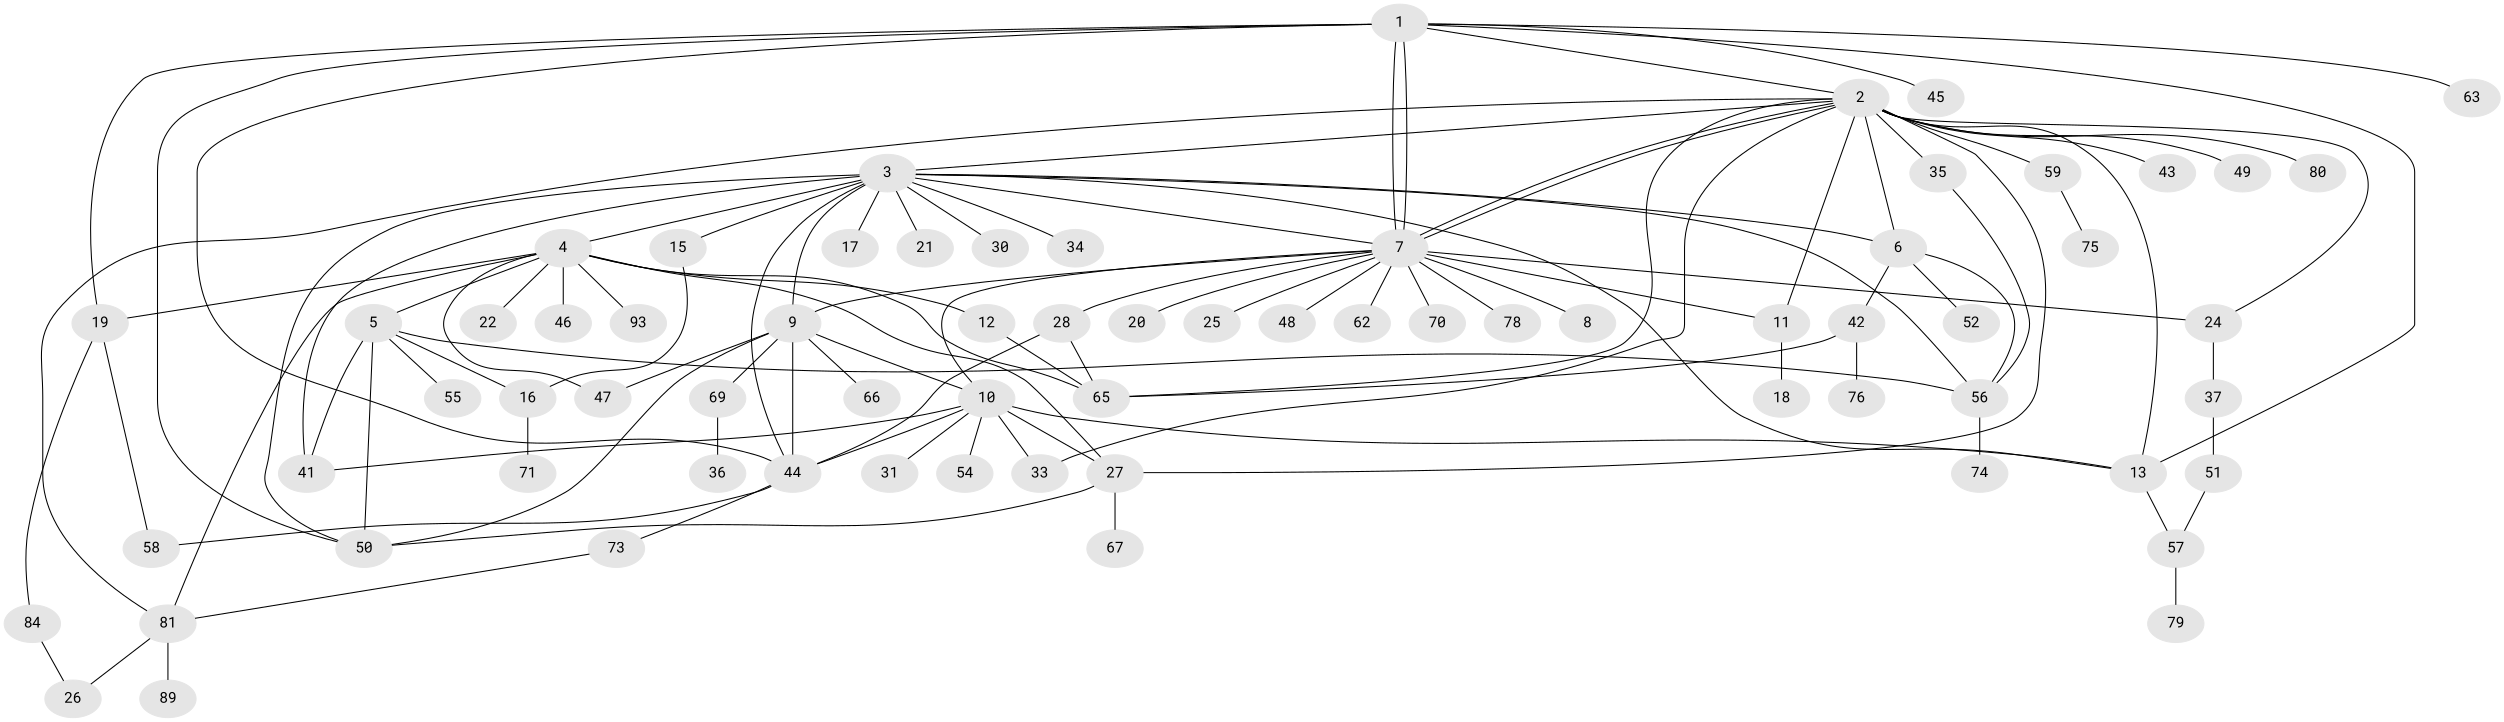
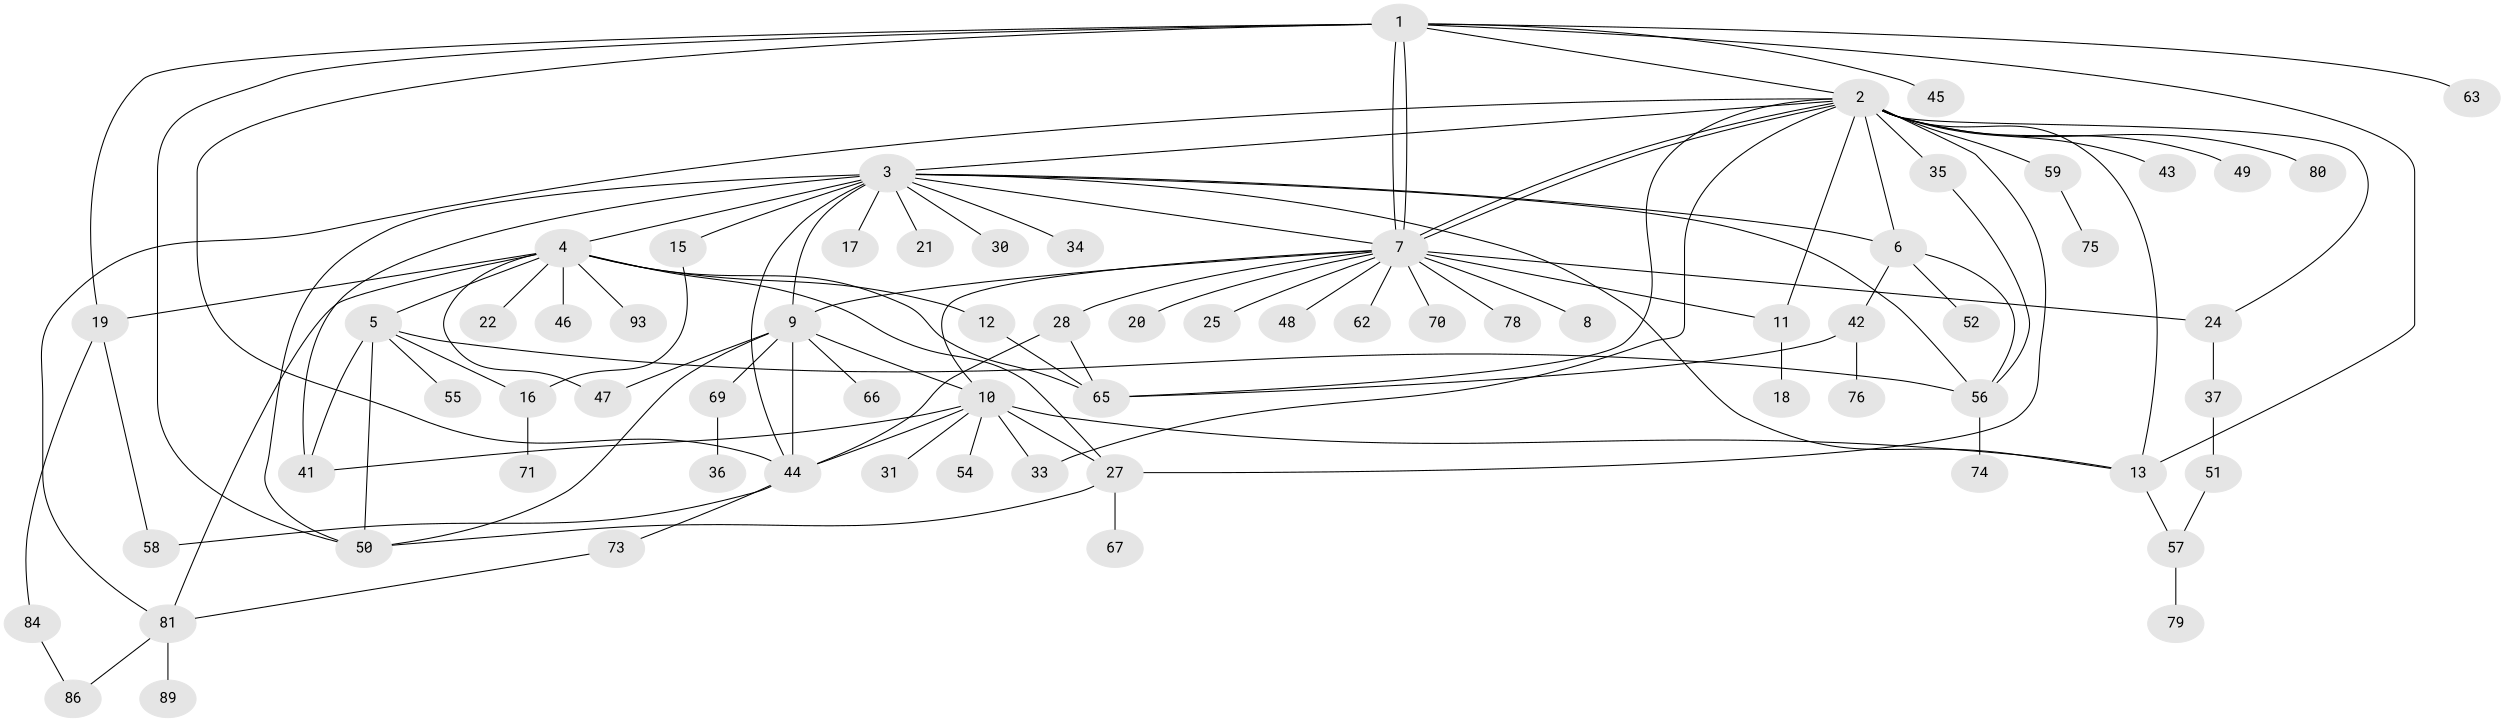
node "26": label "26" -> "86"
